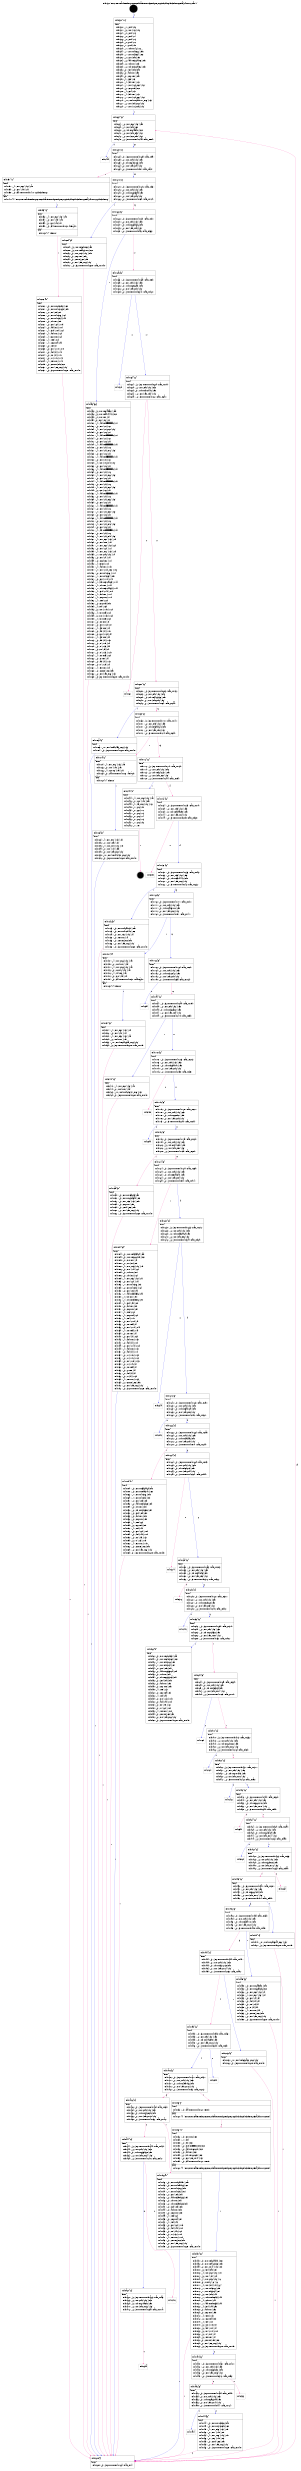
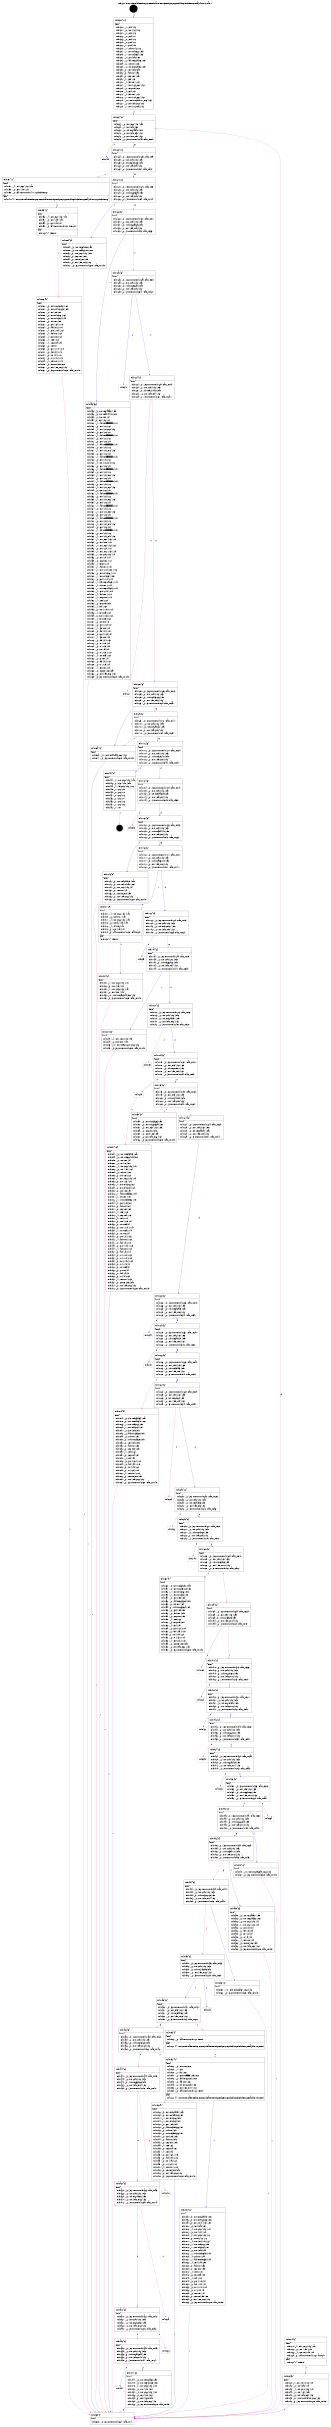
edge "0x4016fc [28]" -> "0x401c7f [16]": now "0x4016fc [28]" -> "0x401e6a [15]"
edge "0x401814 [28]" -> "0x401ed4 [169]": now "0x40229d" -> "0x401ed4 [169]"
edge "0x401cad [30]" -> "0x40260e [5]": removed, label "1"
edge "0x401df0 [122]" -> "0x401a7c [28]": now "0x401a60 [28]" -> "0x401a7c [28]"
